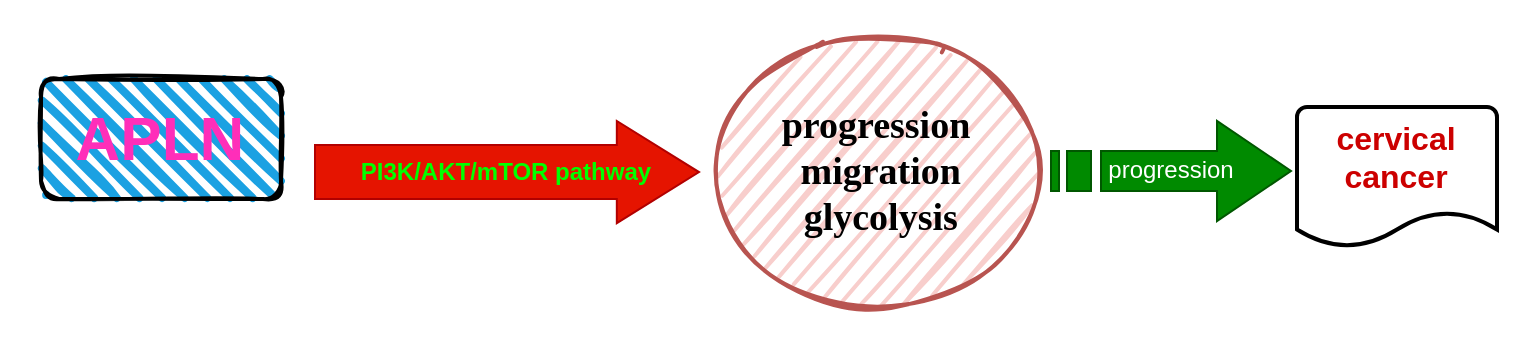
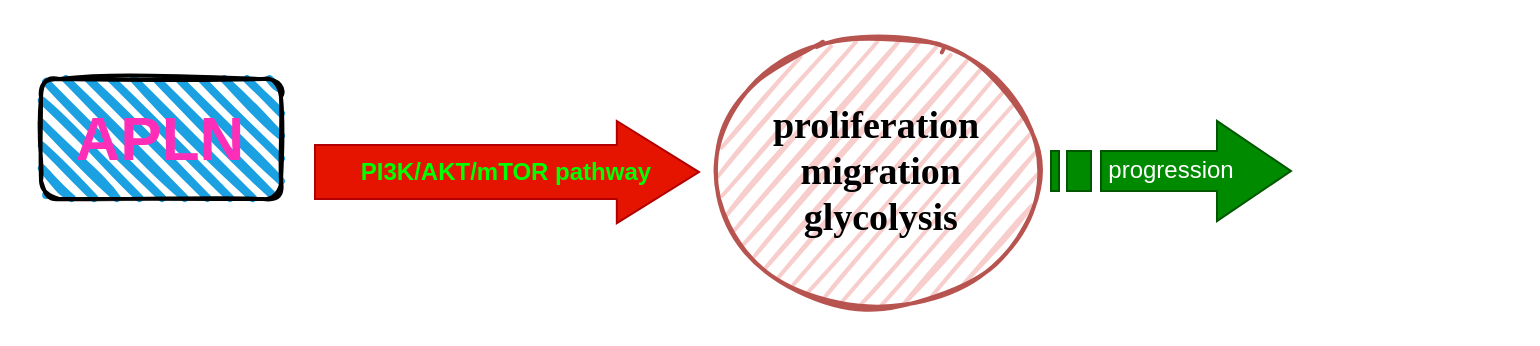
node "progression migration glycolysis": label "progression migration glycolysis" -> "proliferation migration glycolysis"
node "cervical cancer": removed
